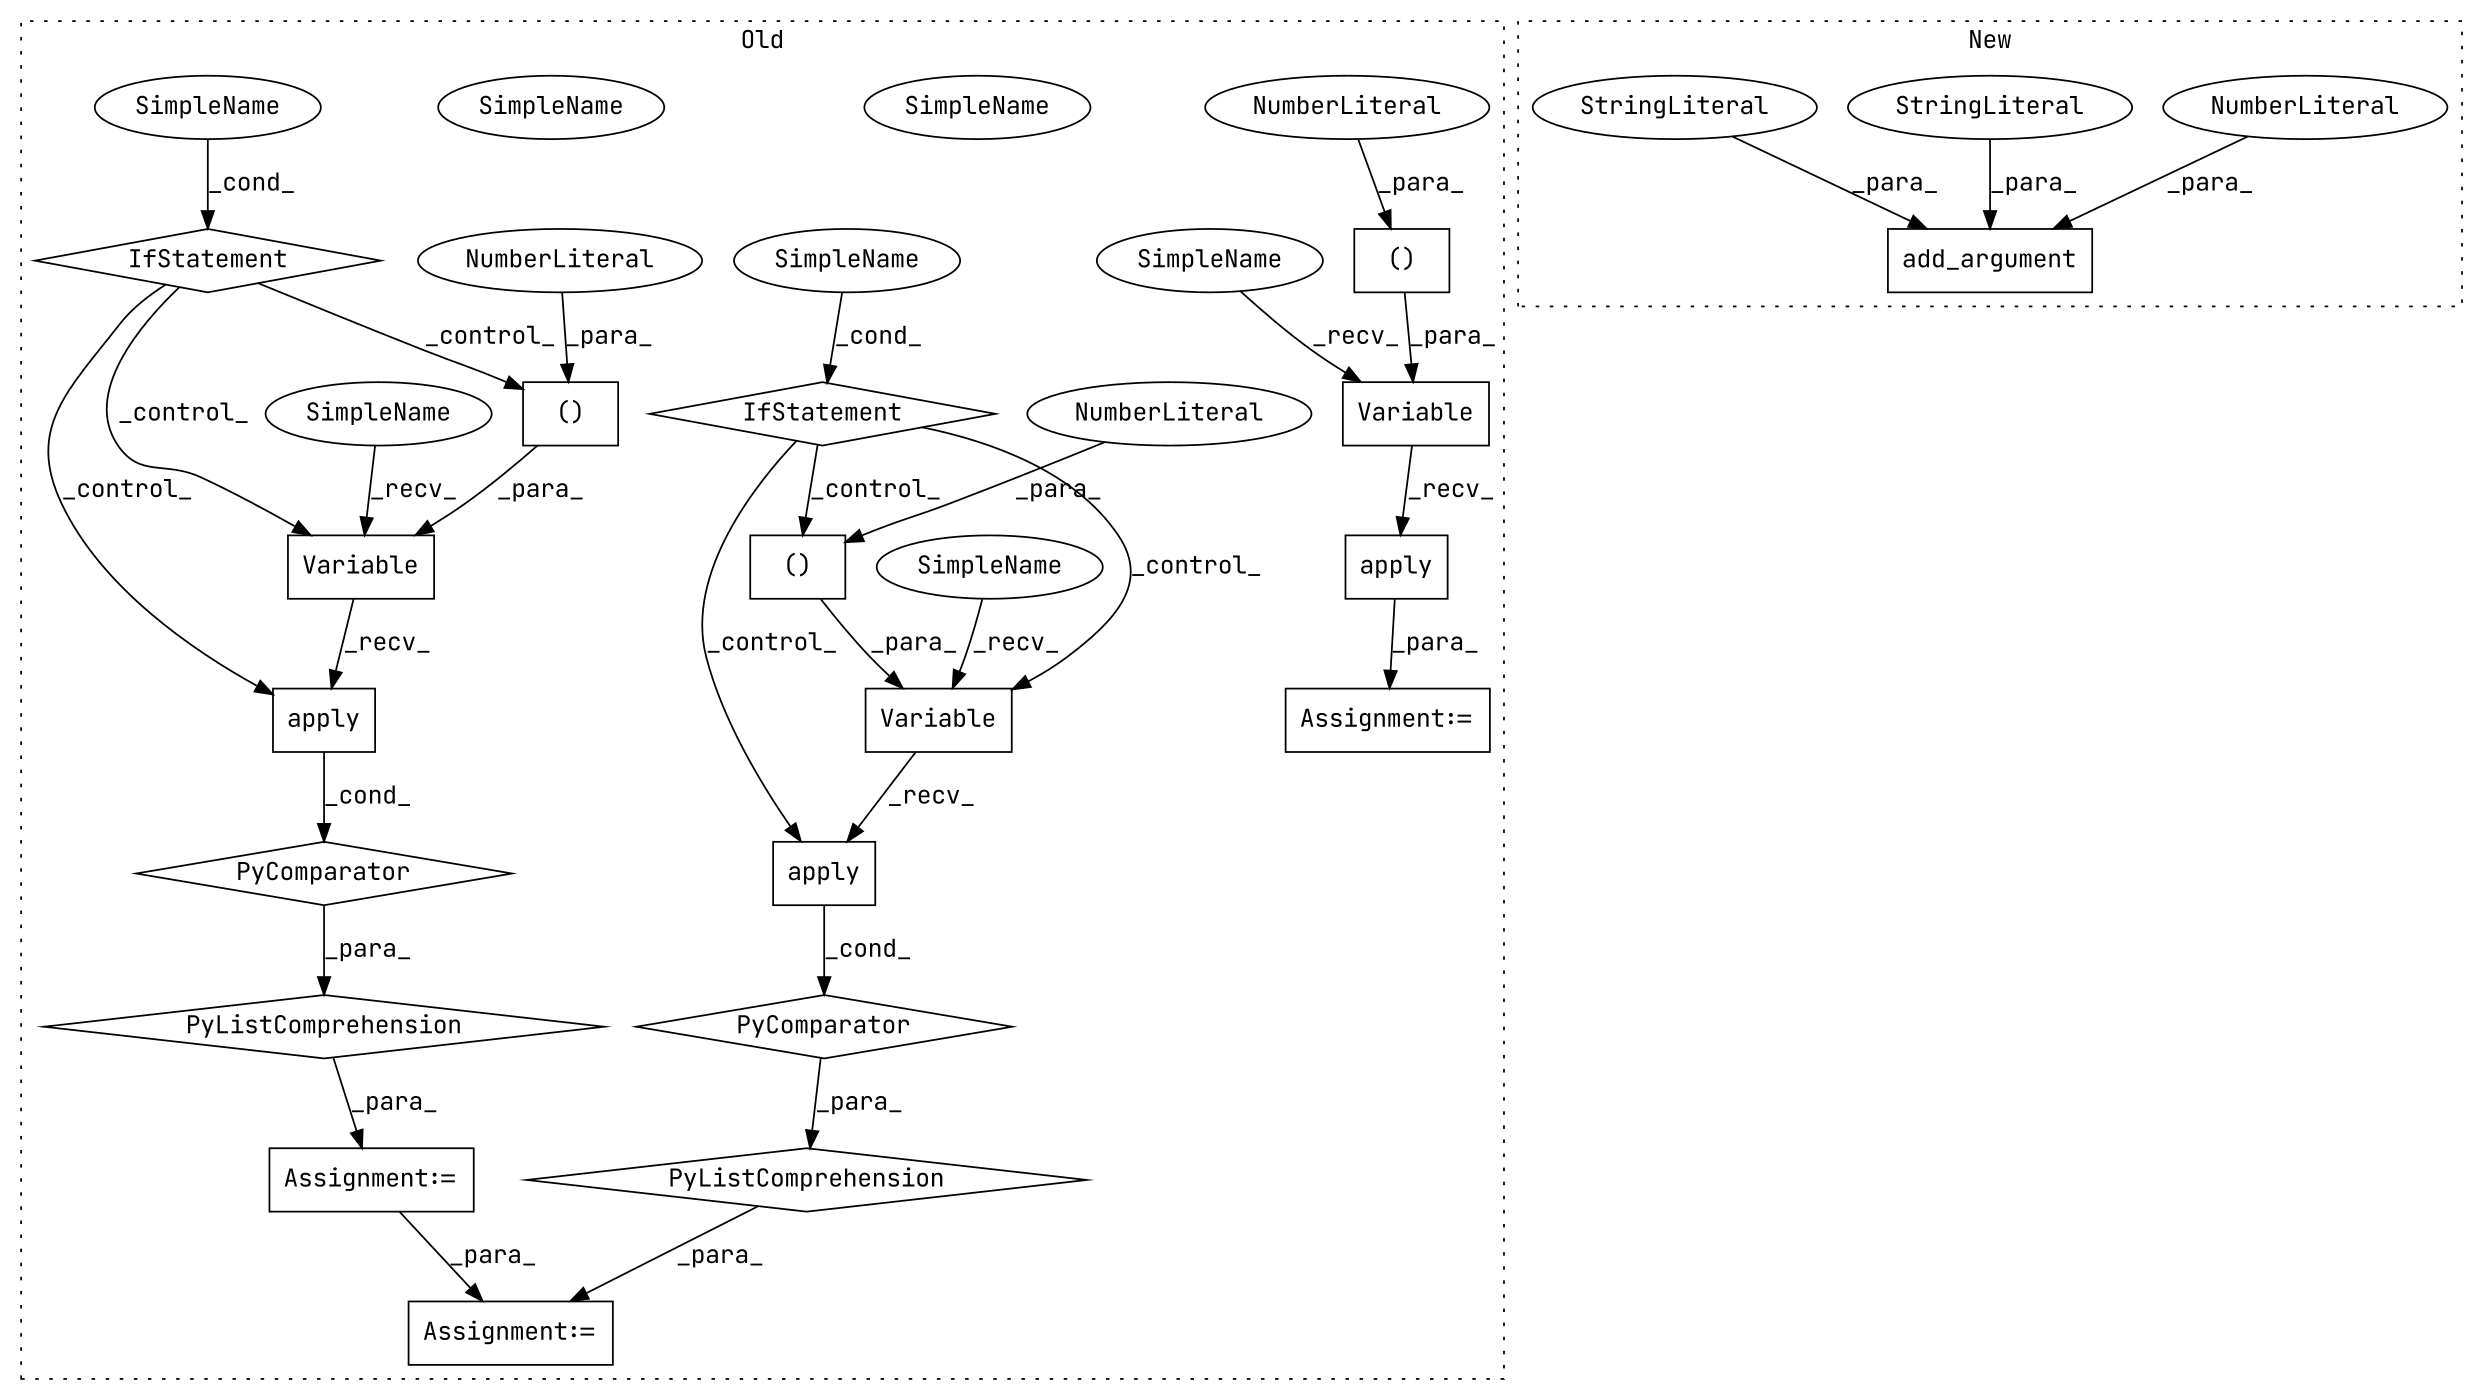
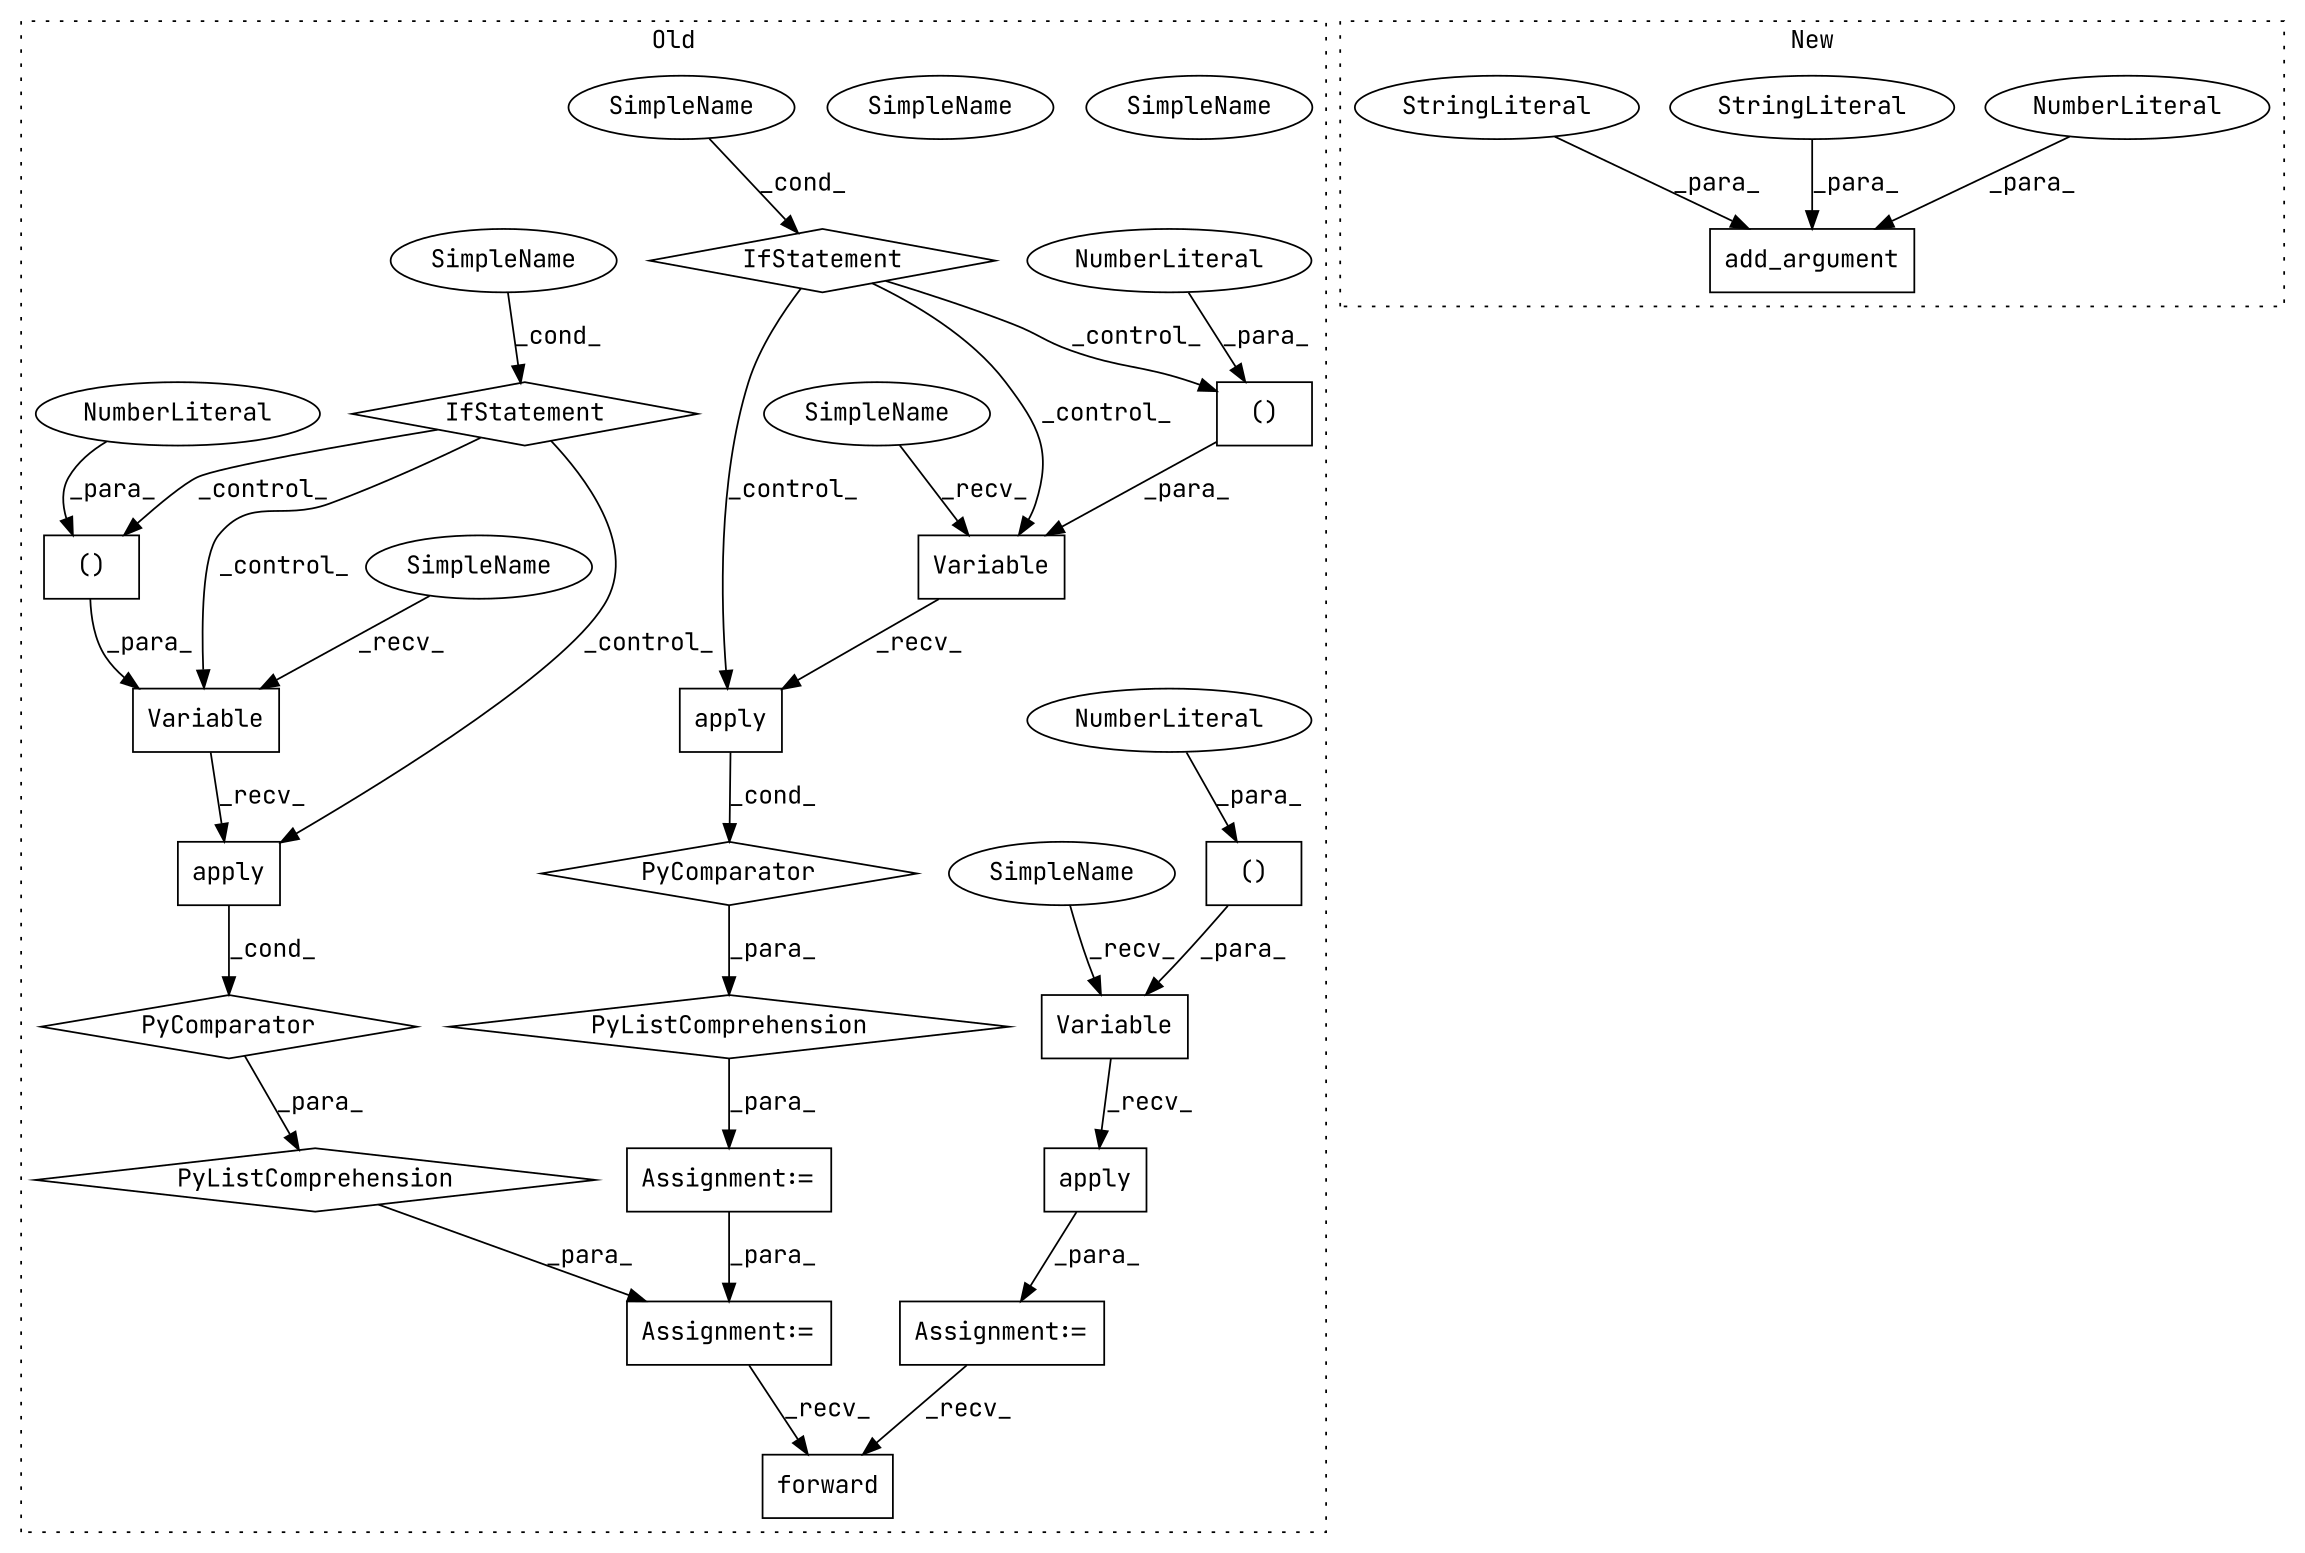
node "forward": added
